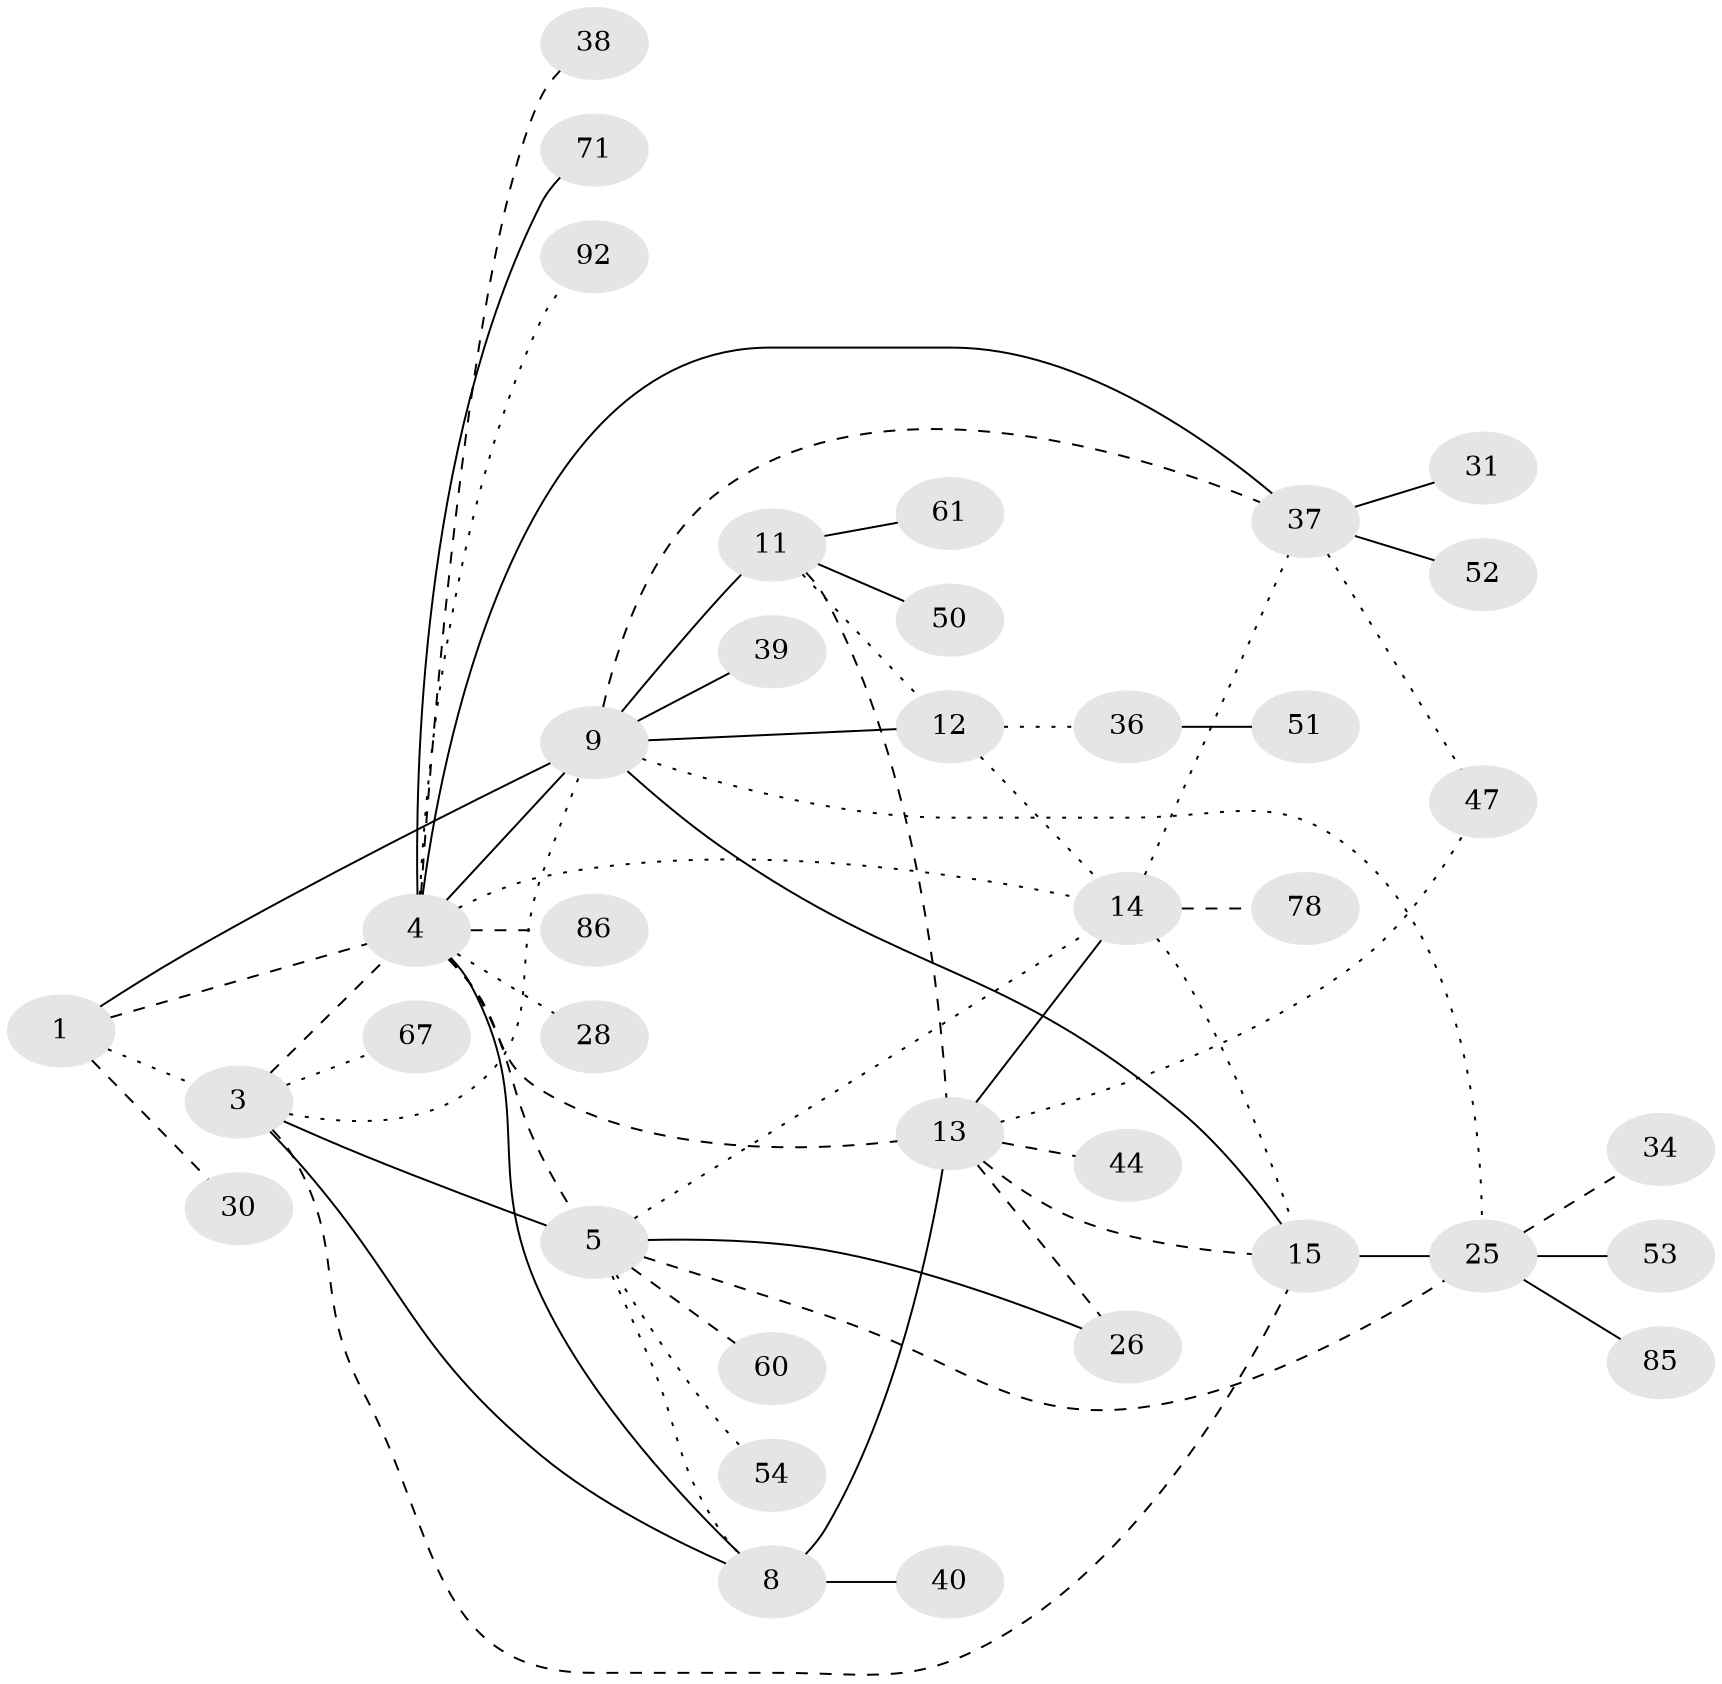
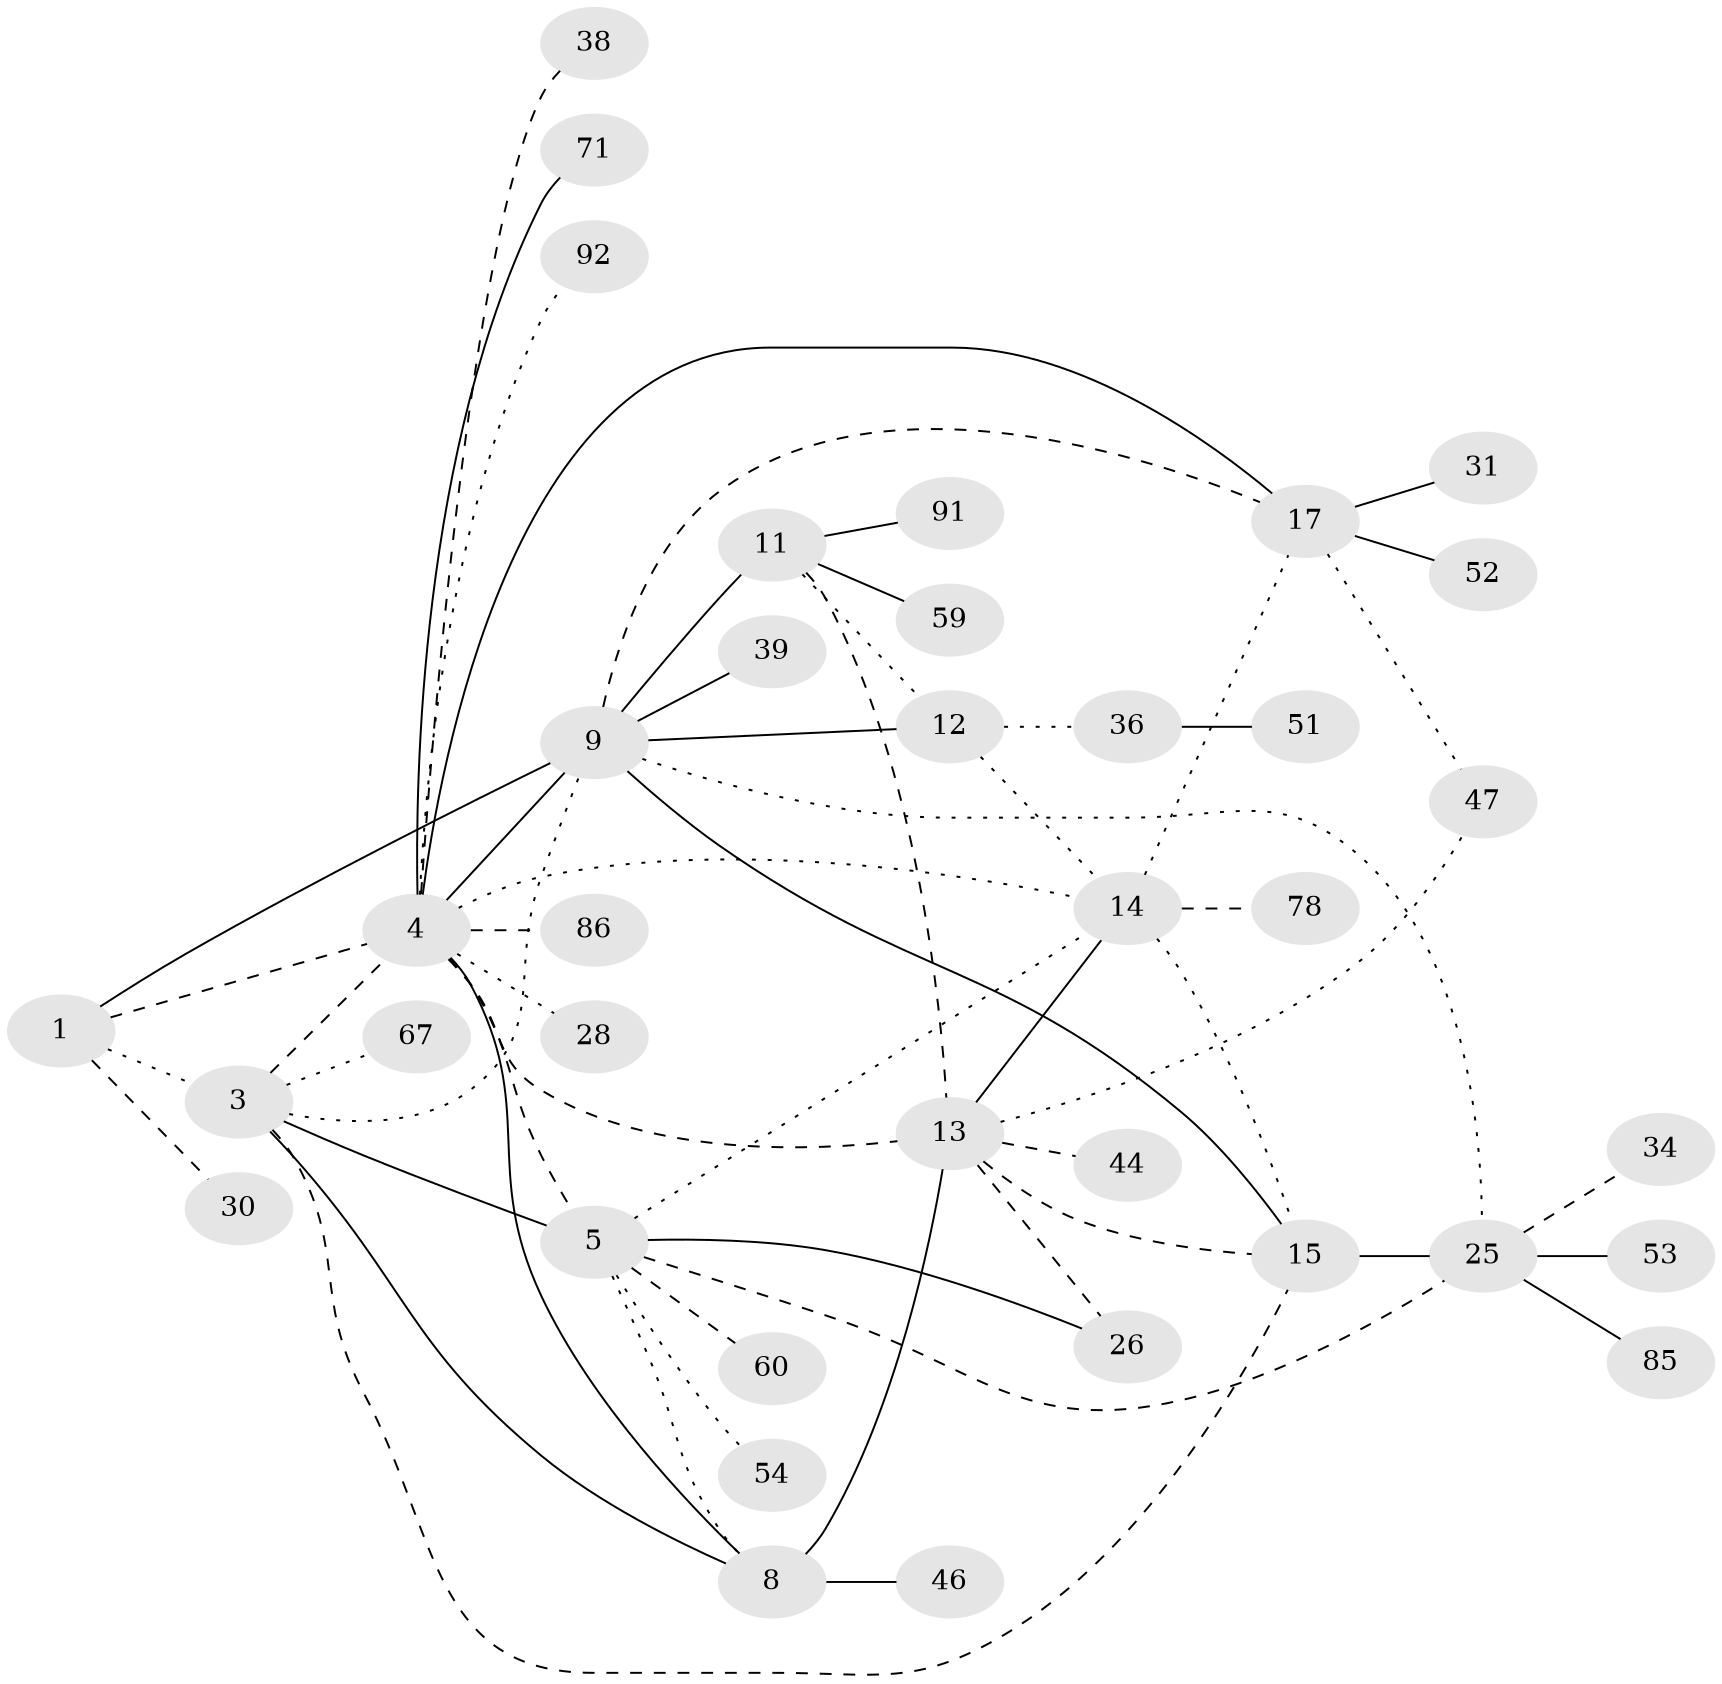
node "61": label "61" -> "91"
node "37": label "37" -> "17"
node "50": label "50" -> "59"
node "40": label "40" -> "46"
